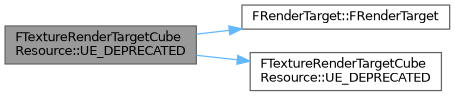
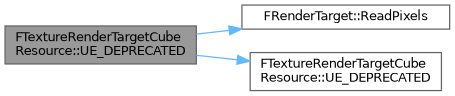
node "FRenderTarget::FRenderTarget": label "FRenderTarget::FRenderTarget" -> "FRenderTarget::ReadPixels"
